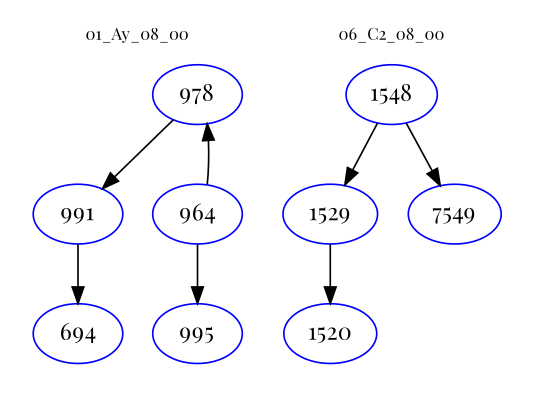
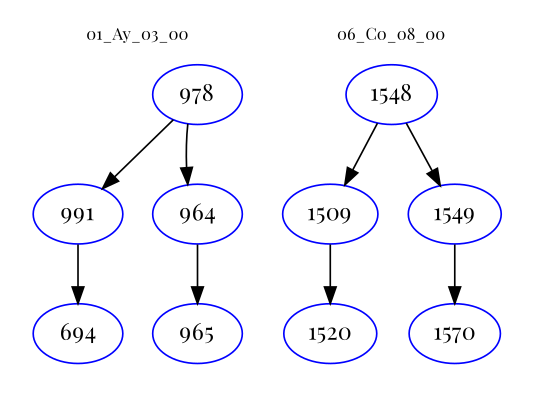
cluster "01_Ay_08_00": label "01_Ay_08_00" -> "01_Ay_03_00"
cluster "06_C2_08_00": label "06_C2_08_00" -> "06_C0_08_00"
edge "964" -> "978": reversed
node "1529": label "1529" -> "1509"
node "7549": label "7549" -> "1549"
node "995": label "995" -> "965"
node "1570": added
